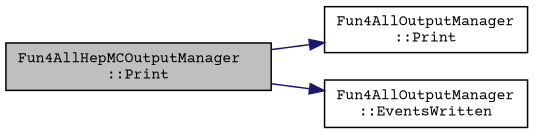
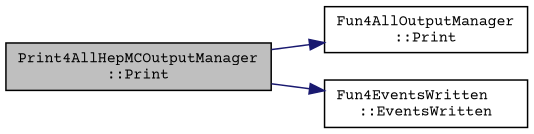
node "Fun4AllHepMCOutputManager ::Print": label "Fun4AllHepMCOutputManager ::Print" -> "Print4AllHepMCOutputManager ::Print"
node "Fun4AllOutputManager ::EventsWritten": label "Fun4AllOutputManager ::EventsWritten" -> "Fun4EventsWritten ::EventsWritten"
